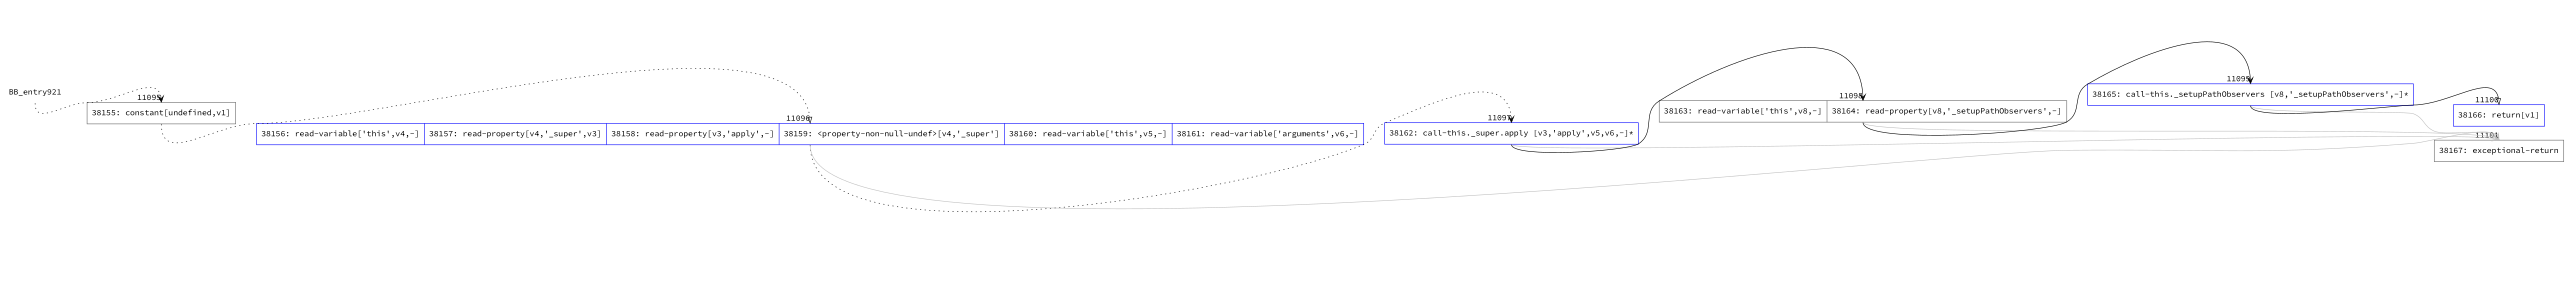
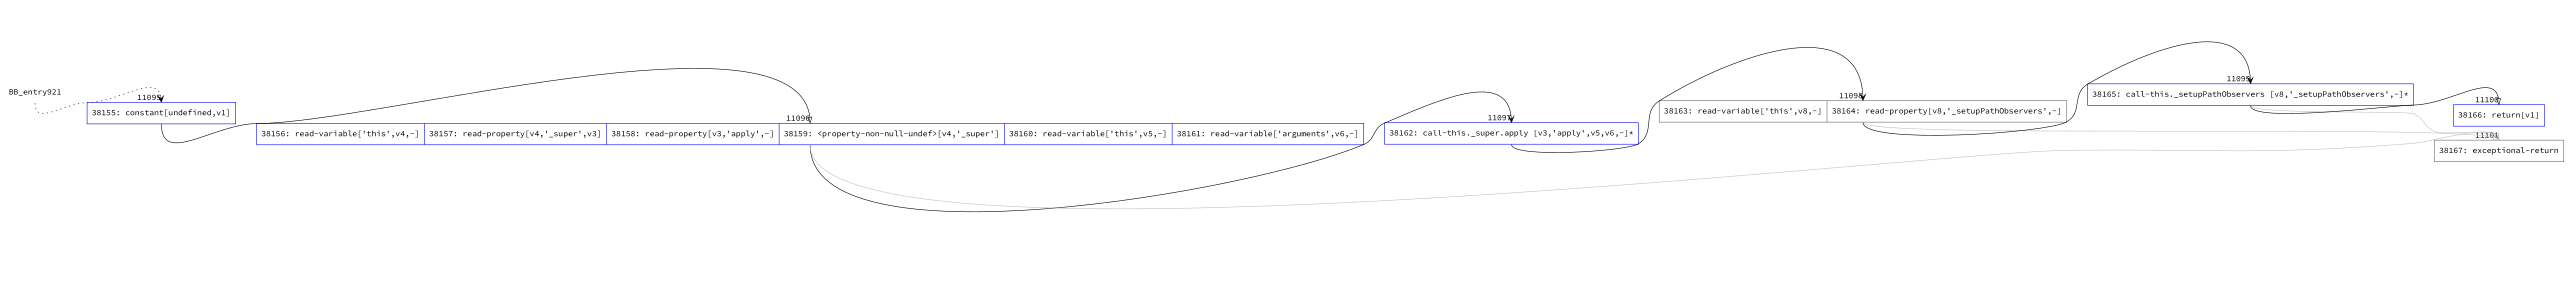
edge "38155: constant[undefined,v1]" -> "38156: read-variable['this',v4,-]": style dotted -> solid
node "38155: constant[undefined,v1]": color gray40 -> blue
edge "38162: call-this._super.apply [v3,'apply',v5,v6,-]*" -> "38167: exceptional-return": removed
edge "38156: read-variable['this',v4,-]" -> "38162: call-this._super.apply [v3,'apply',v5,v6,-]*": style dotted -> solid
